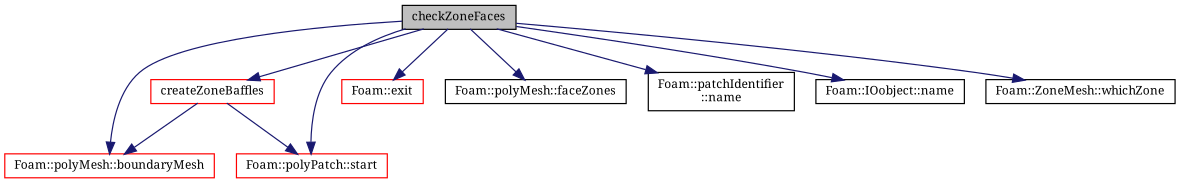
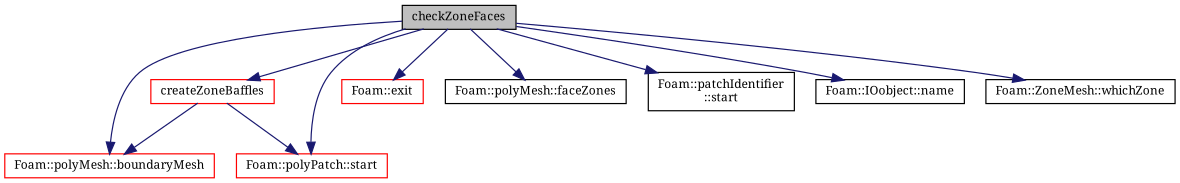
node "Foam::patchIdentifier ::name": label "Foam::patchIdentifier ::name" -> "Foam::patchIdentifier ::start"
